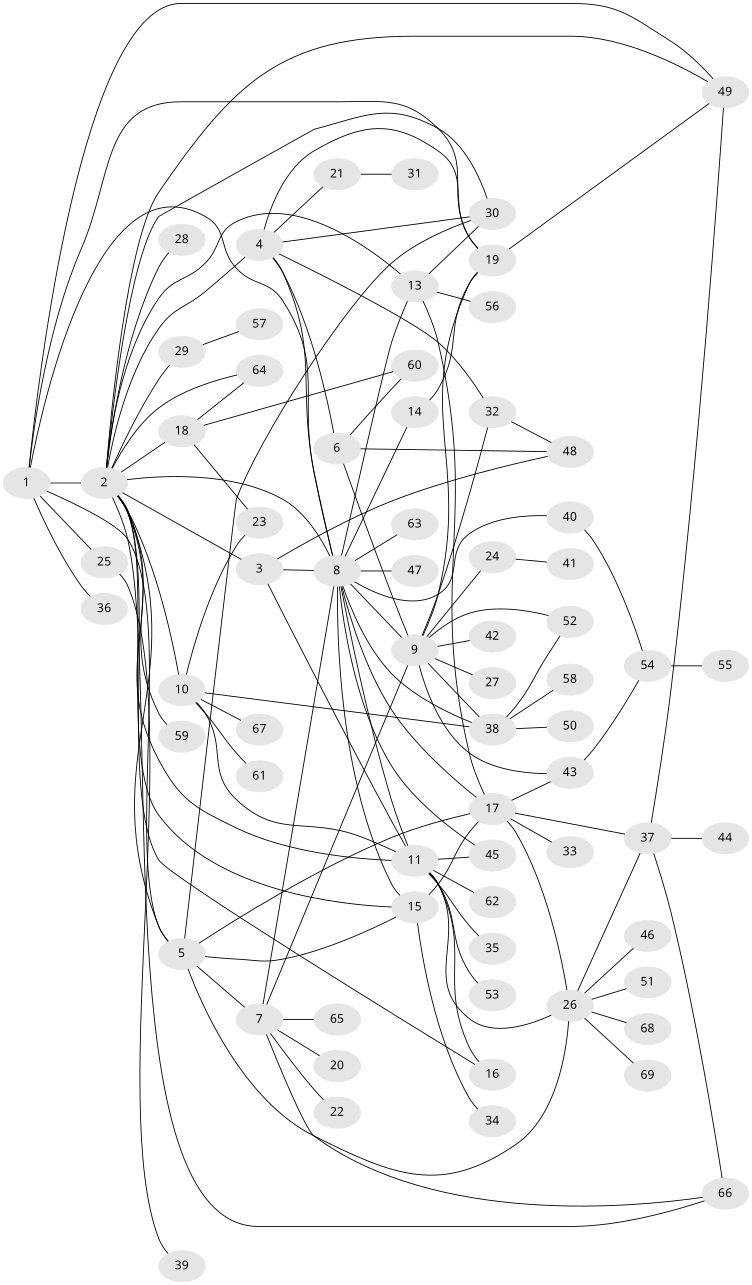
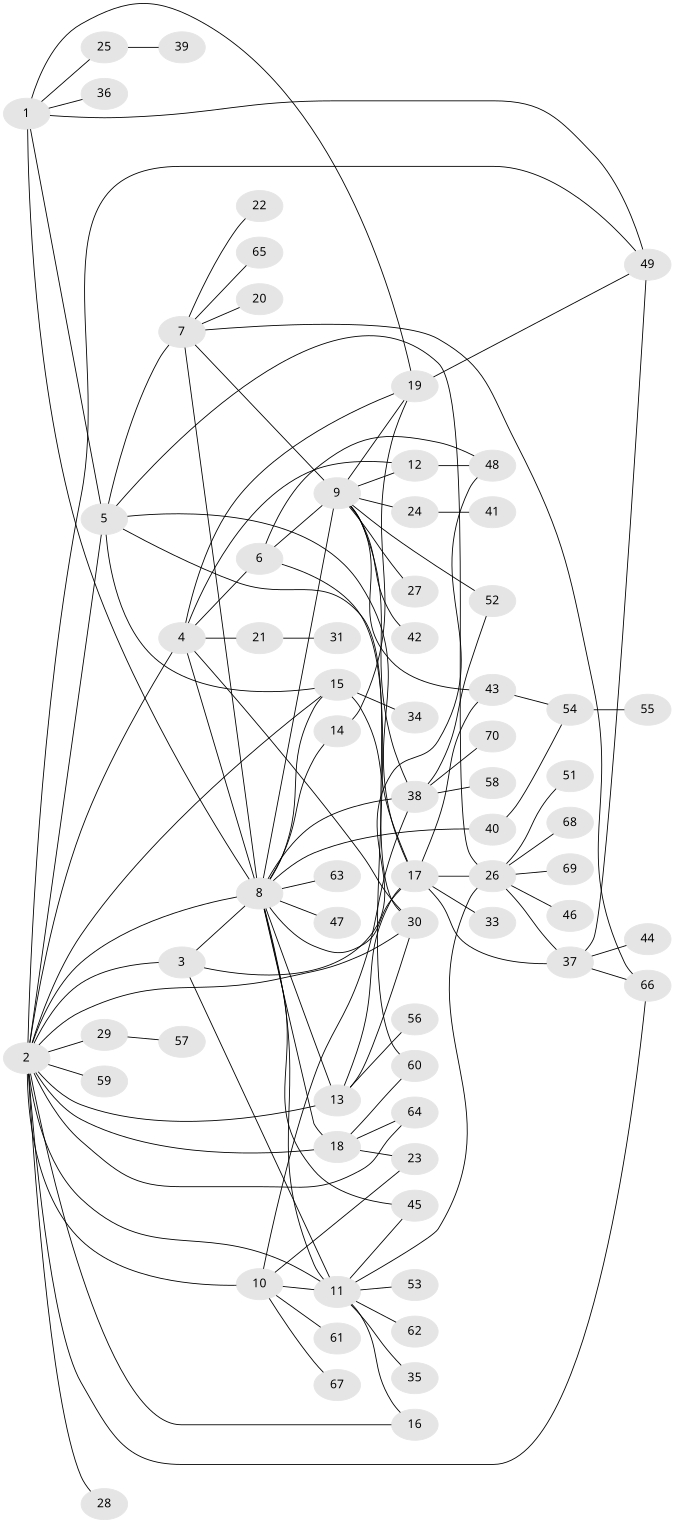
node "32": label "32" -> "12"
edge "1" -- "2": removed
node "50": label "50" -> "70"
edge "8" -- "18": added
